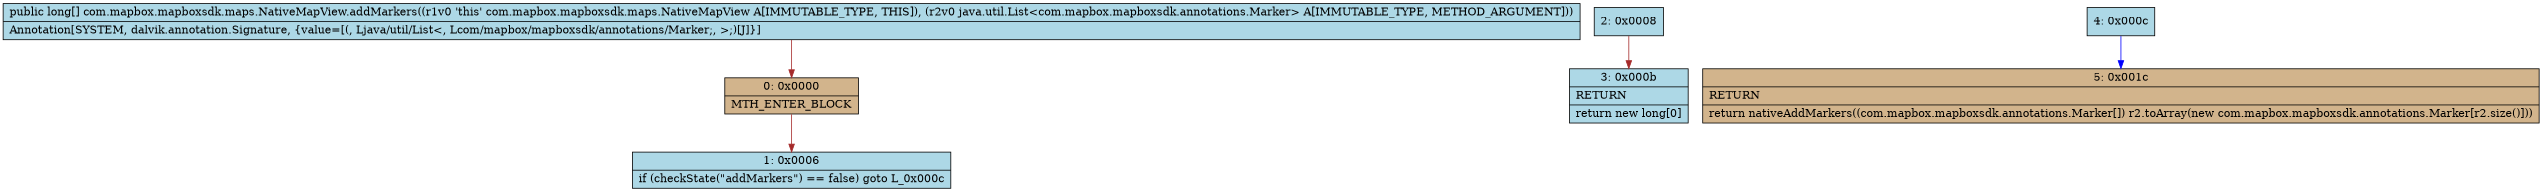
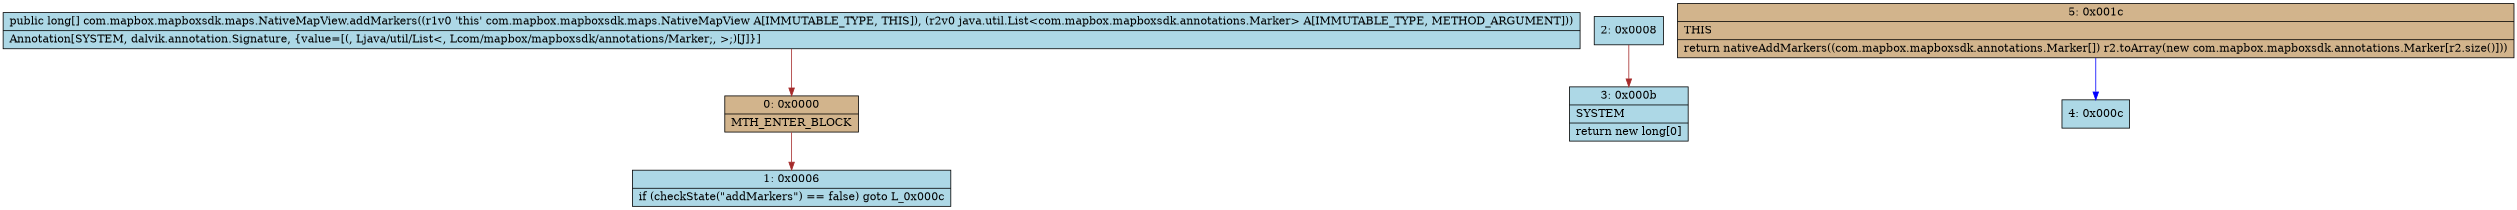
edge "4: 0x000c" -> "5: 0x001c": reversed
node "3: 0x000b": text "RETURN" -> "SYSTEM"
node "5: 0x001c": text "RETURN" -> "THIS"
